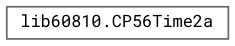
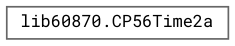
node "lib60810.CP56Time2a": label "lib60810.CP56Time2a" -> "lib60870.CP56Time2a"
